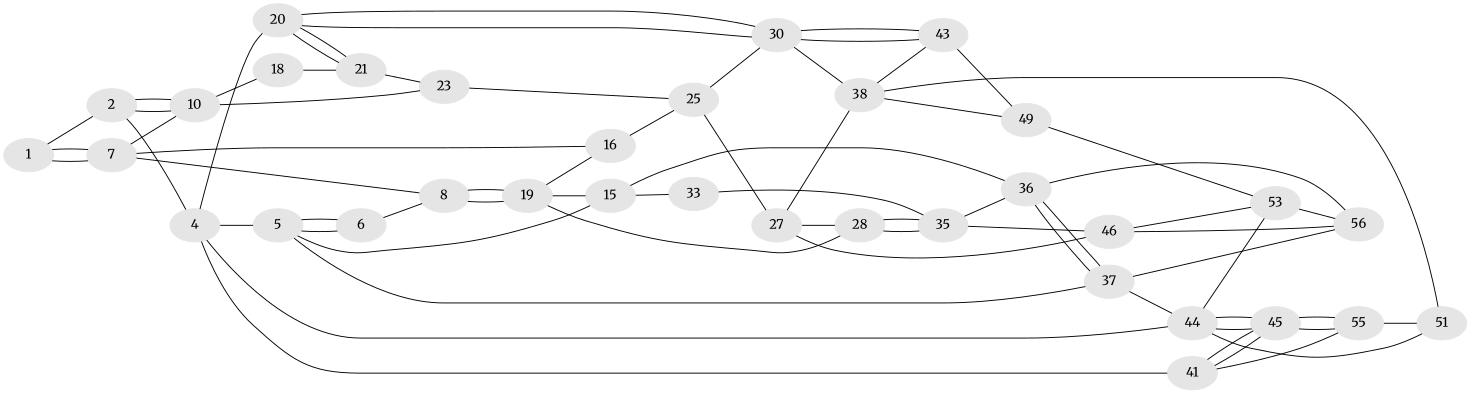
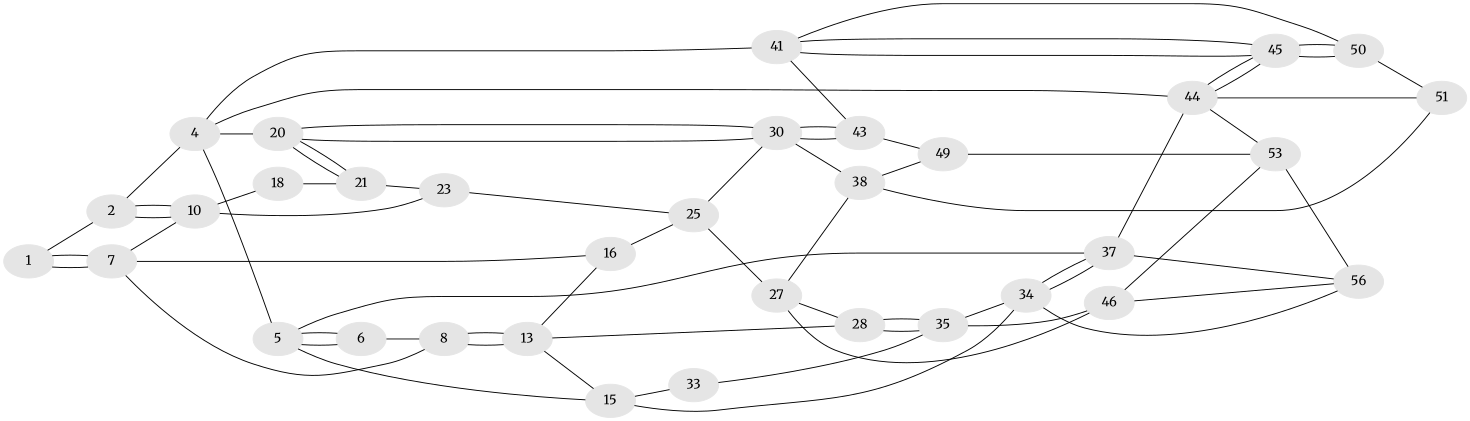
edge "43" -- "38": now "43" -- "41"
node "36": label "36" -> "34"
node "19": label "19" -> "13"
node "55": label "55" -> "50"
